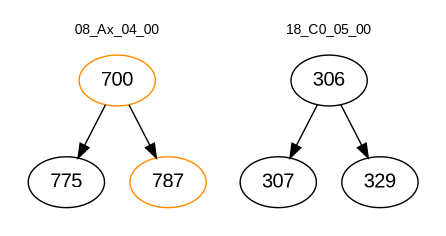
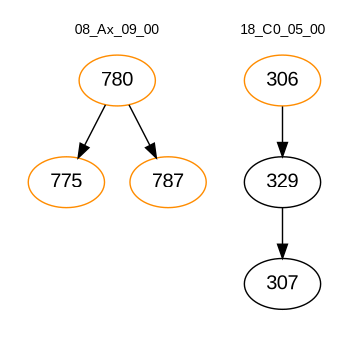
cluster "08_Ax_04_00": label "08_Ax_04_00" -> "08_Ax_09_00"
node "700": label "700" -> "780"
node "306": color black -> darkorange
edge "306" -> "307": now "329" -> "307"
node "775": color black -> darkorange
